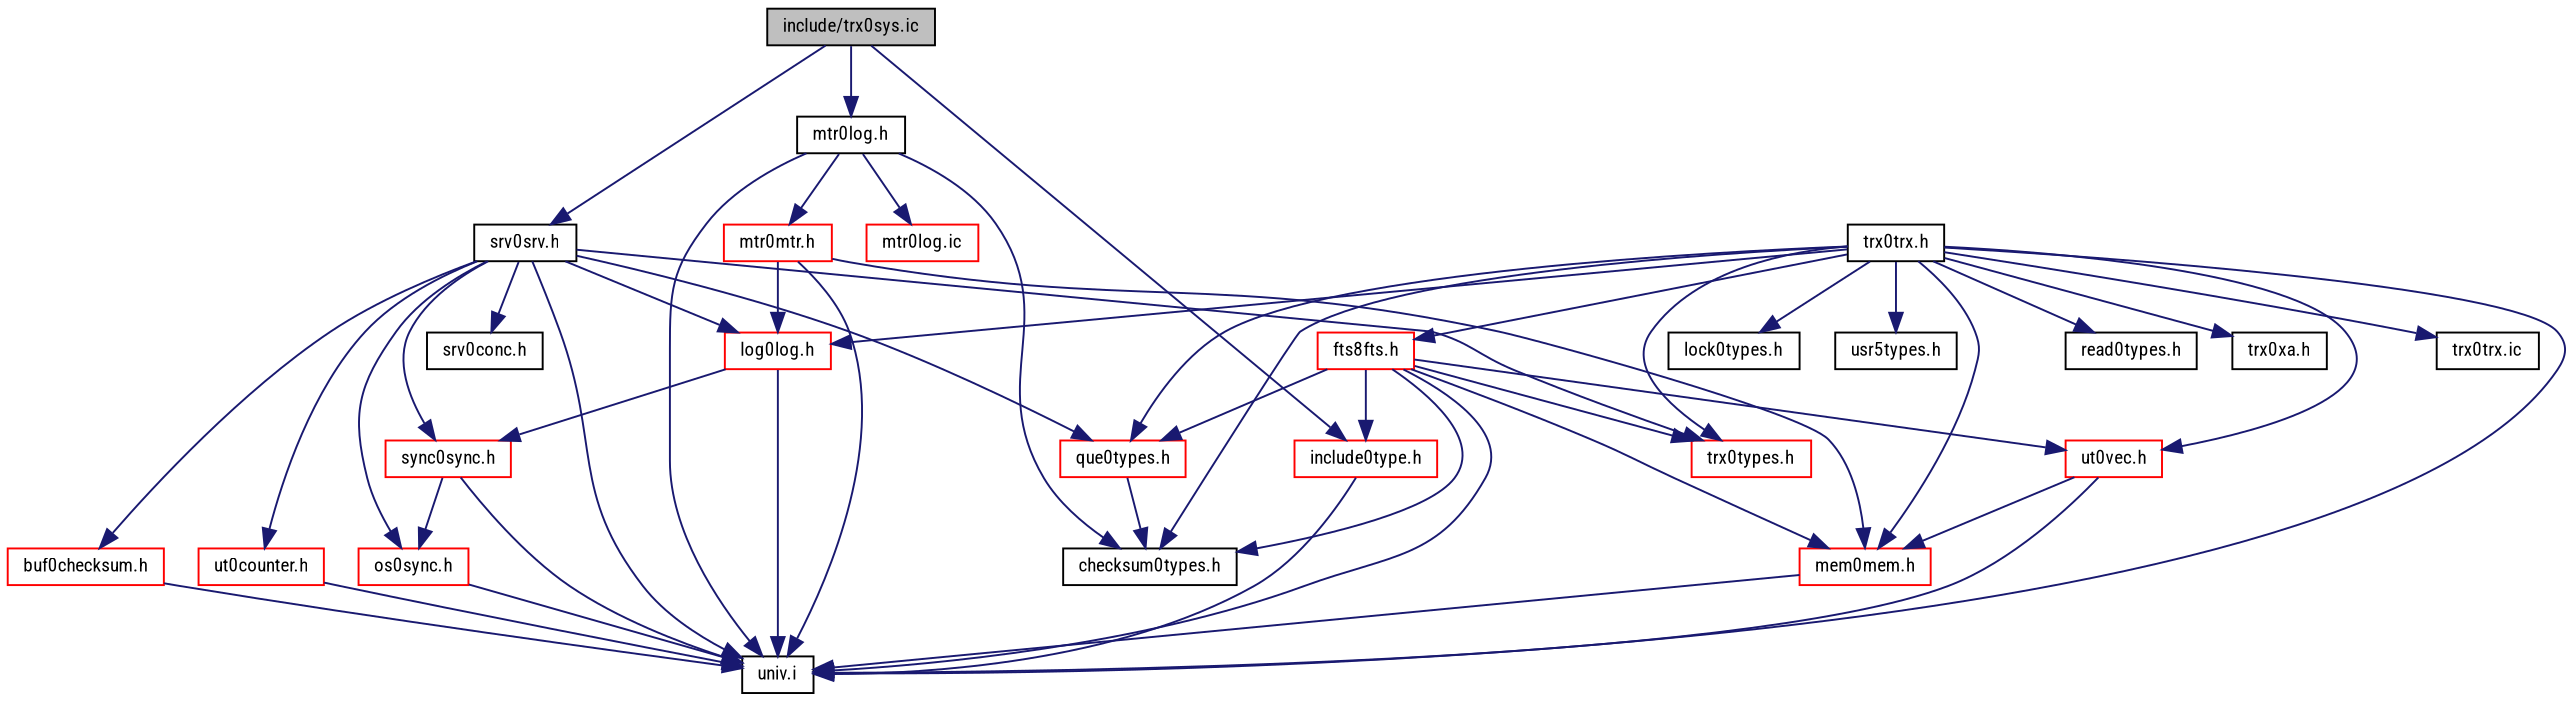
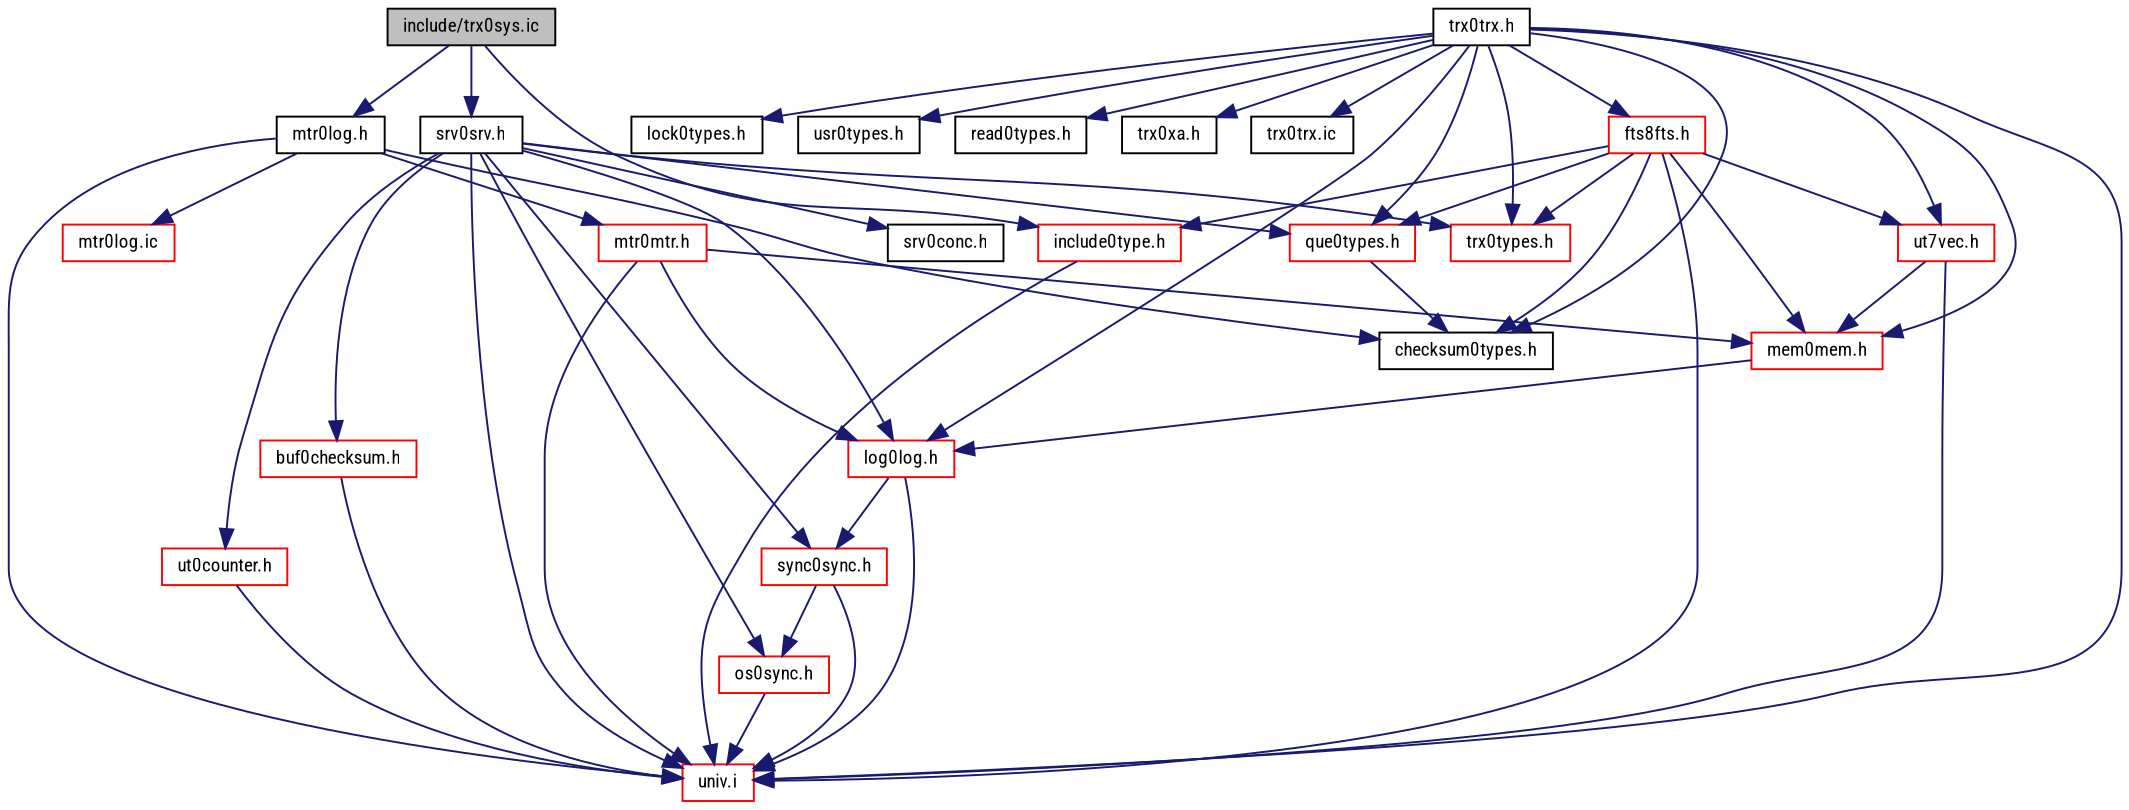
node "usr5types.h": label "usr5types.h" -> "usr0types.h"
node "ut0vec.h": label "ut0vec.h" -> "ut7vec.h"
edge "mem0mem.h" -> "univ.i": now "mem0mem.h" -> "log0log.h"
node "univ.i": color black -> red
